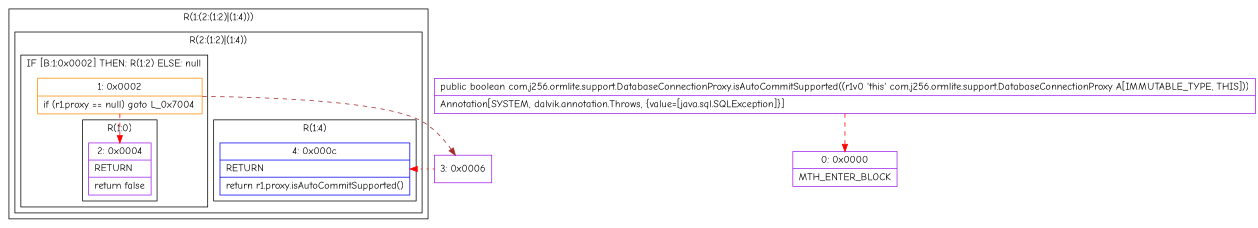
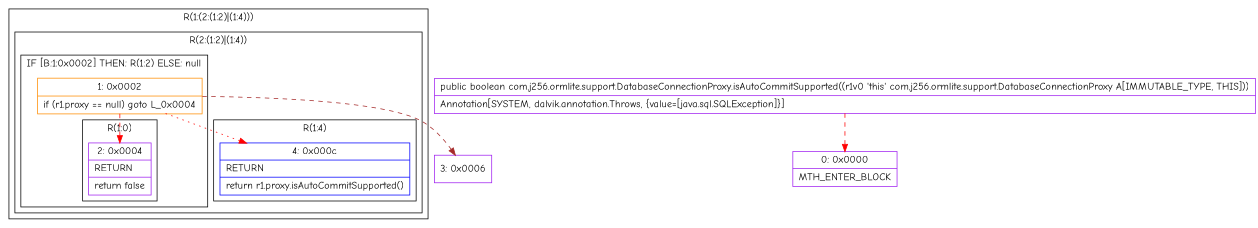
node "1: 0x0002": text "if (r1.proxy == null) goto L_0x7004" -> "if (r1.proxy == null) goto L_0x0004"
edge "3: 0x0006" -> "4: 0x000c": now "1: 0x0002" -> "4: 0x000c"
